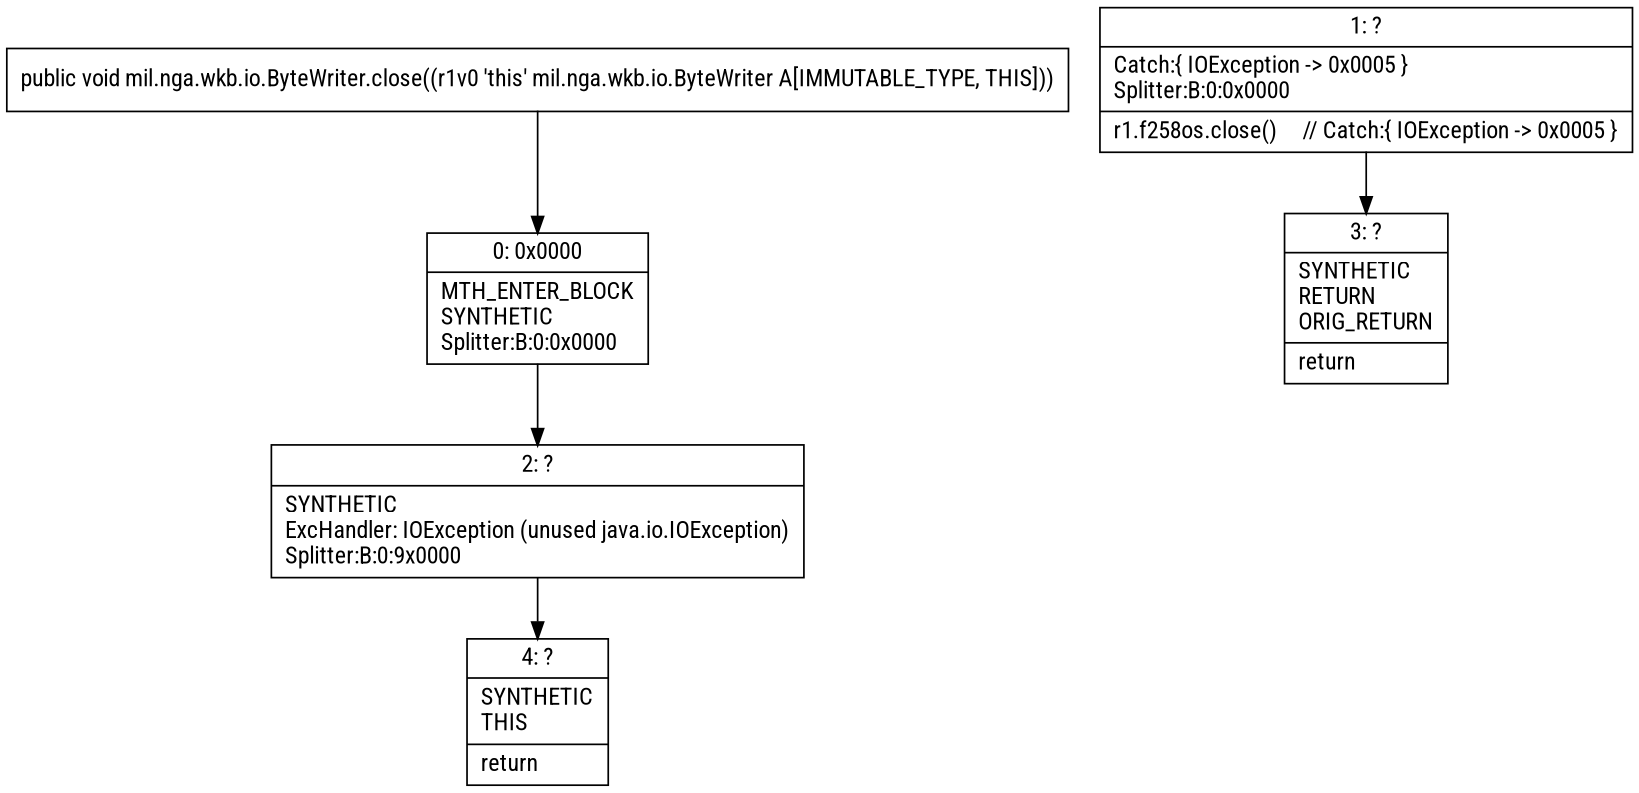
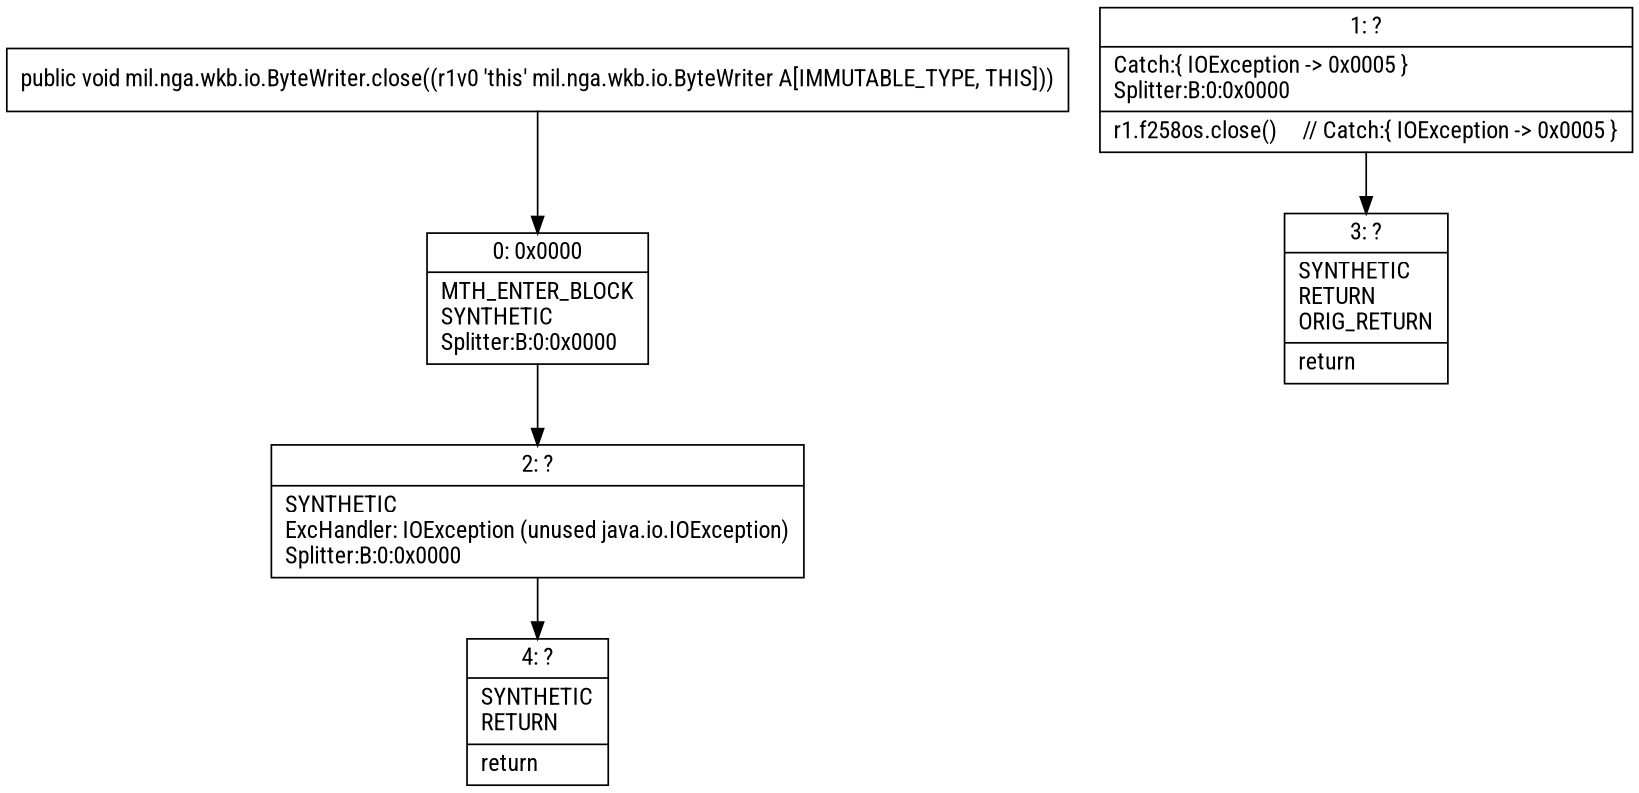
node "2: ?": text "Splitter:B:0:9x0000" -> "Splitter:B:0:0x0000"
node "4: ?": text "THIS" -> "RETURN"
